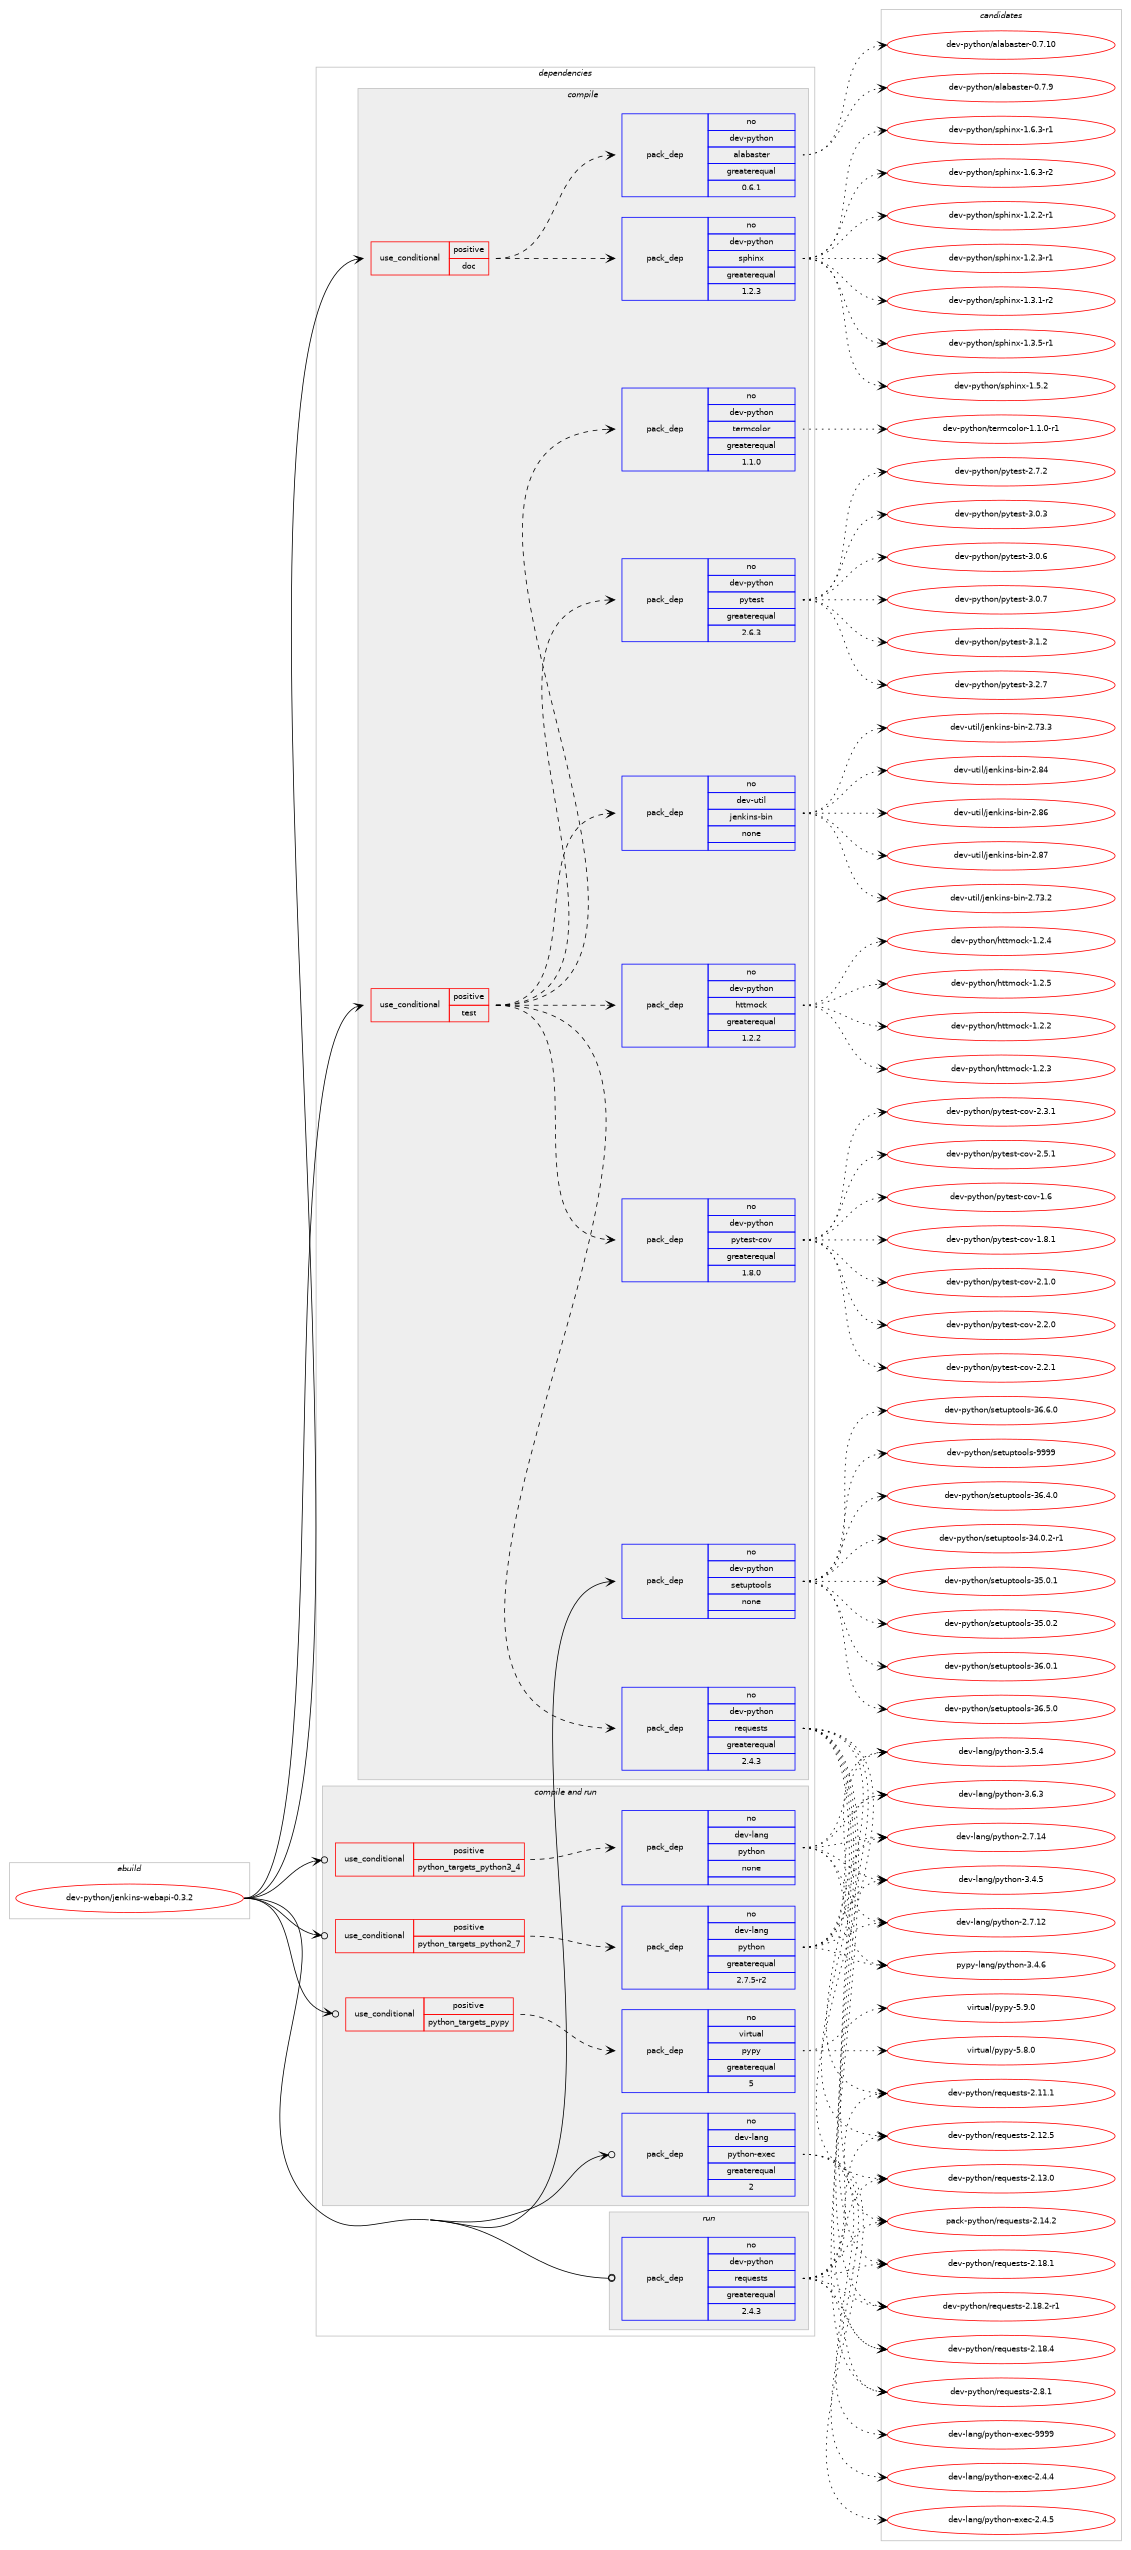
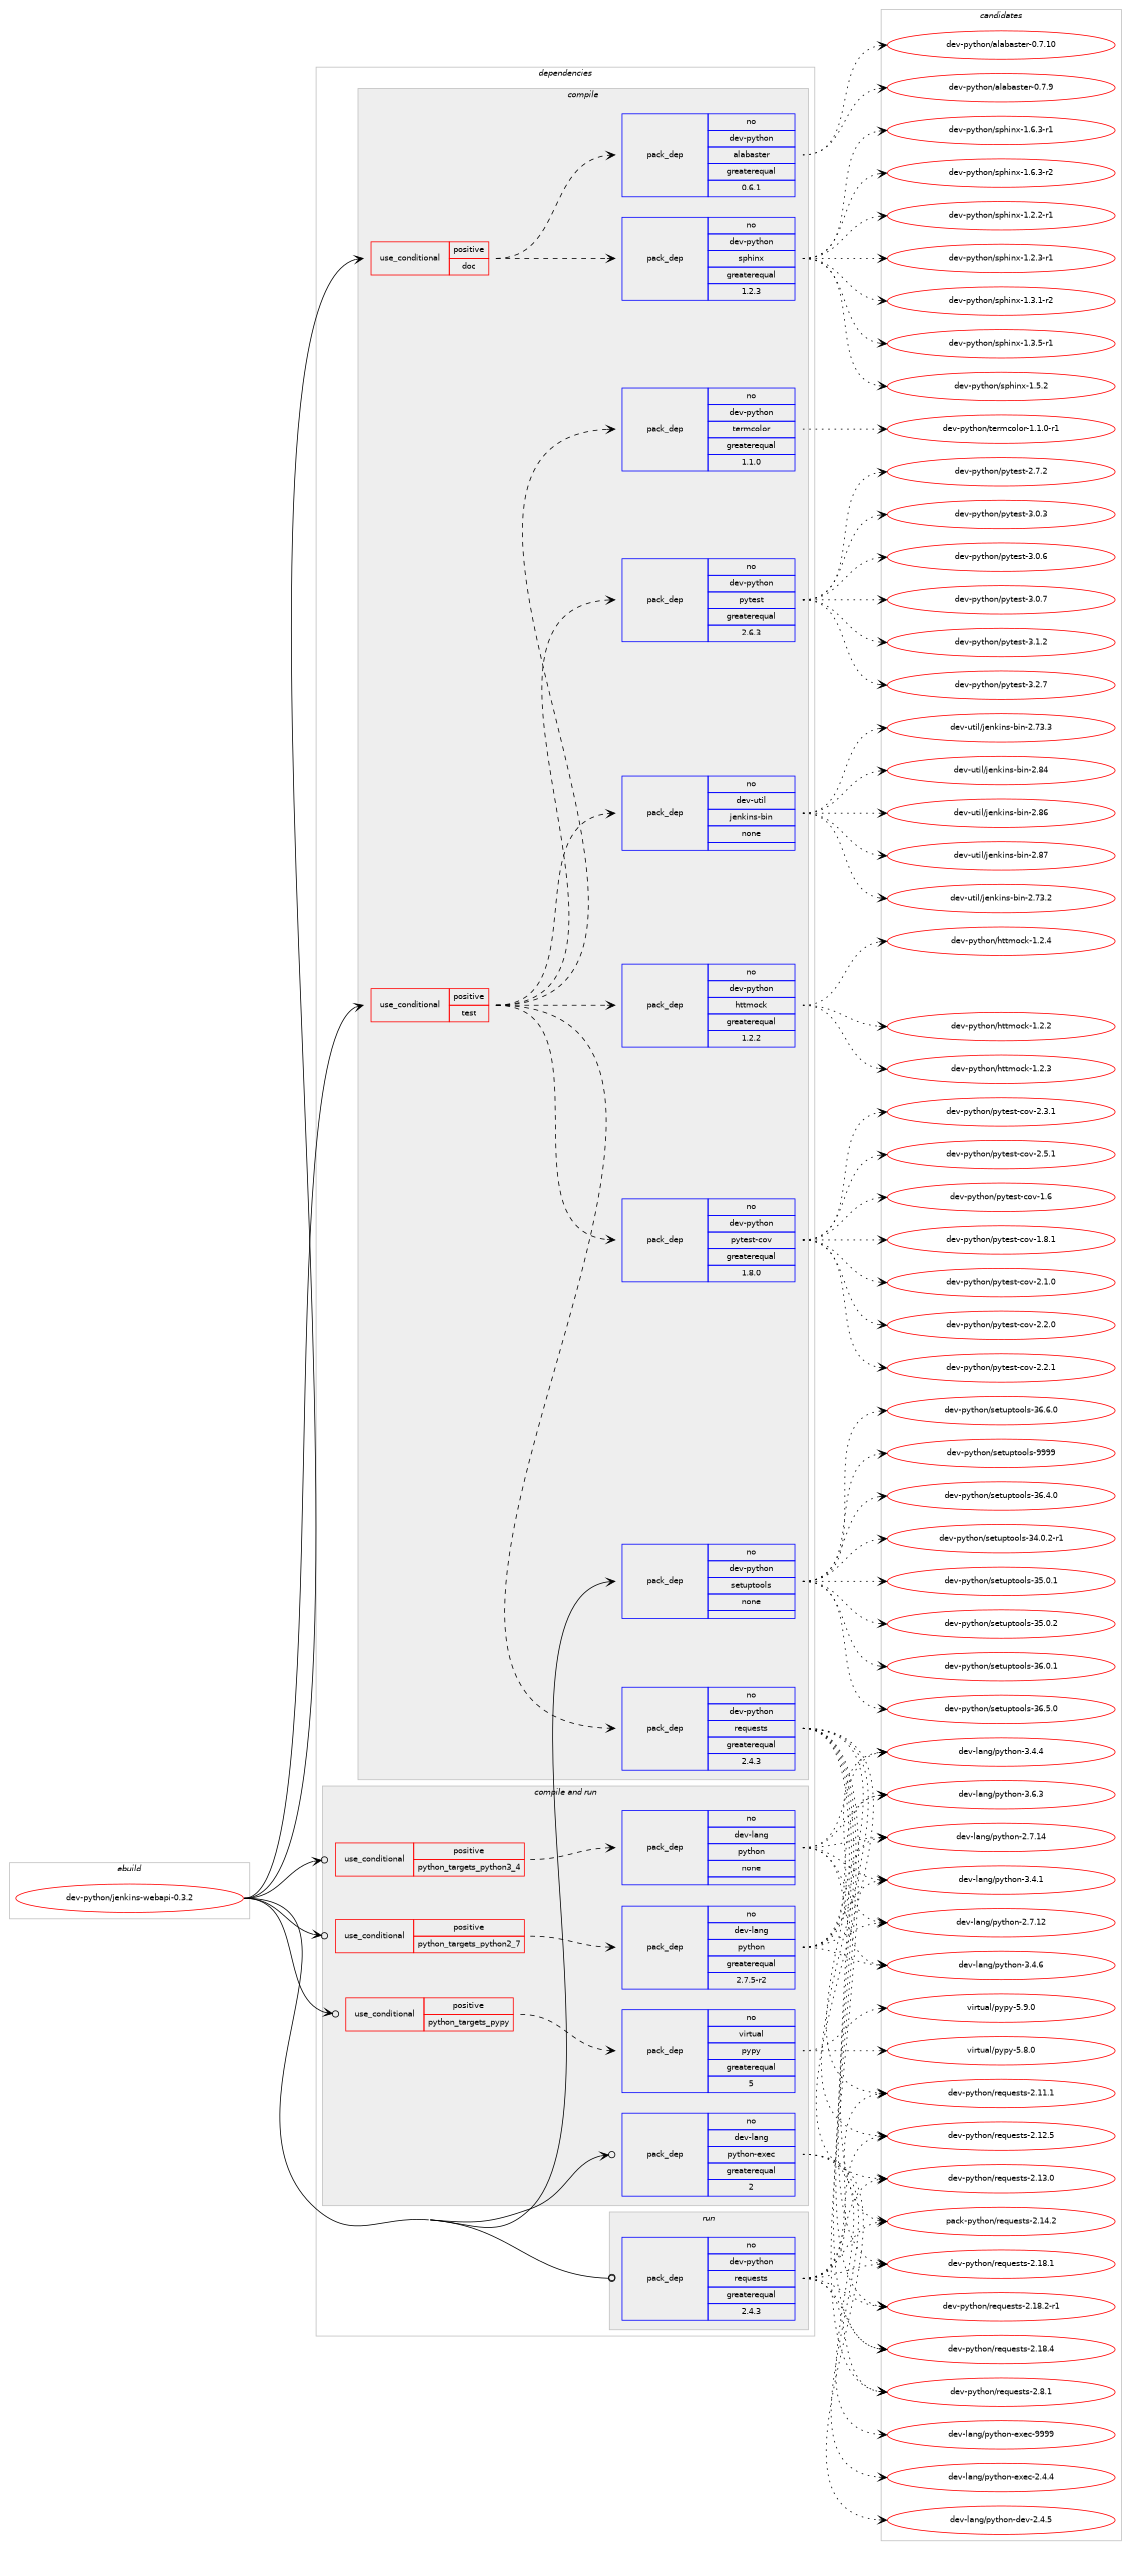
node "dev-python/httmock-1.2.5": removed
node "dev-lang/python-3.5.4": label "dev-lang/python-3.5.4" -> "dev-lang/python-3.4.4"
node "dev-lang/python-3.4.5": label "dev-lang/python-3.4.5" -> "dev-lang/python-3.4.1"
node "pypy-lang/python-3.4.6": label "pypy-lang/python-3.4.6" -> "dev-lang/python-3.4.6"
node "dev-lang/python-exec-2.4.5": label "dev-lang/python-exec-2.4.5" -> "dev-lang/python-dev-2.4.5"
